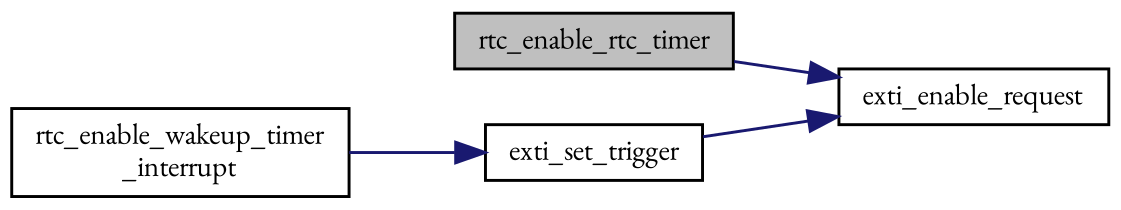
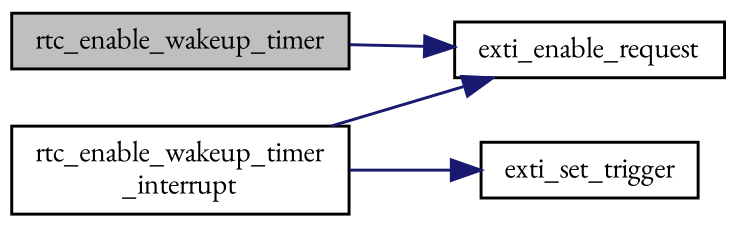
node "rtc_enable_rtc_timer": label "rtc_enable_rtc_timer" -> "rtc_enable_wakeup_timer"
edge "exti_set_trigger" -> "exti_enable_request": now "rtc_enable_wakeup_timer _interrupt" -> "exti_enable_request"
